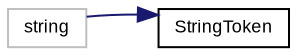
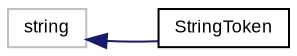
edge "string" -> "StringToken": reversed
